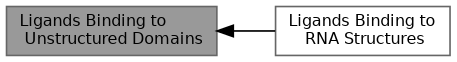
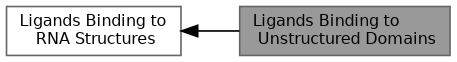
edge "Ligands Binding to RNA Structures" -> "Ligands Binding to Unstructured Domains": reversed
